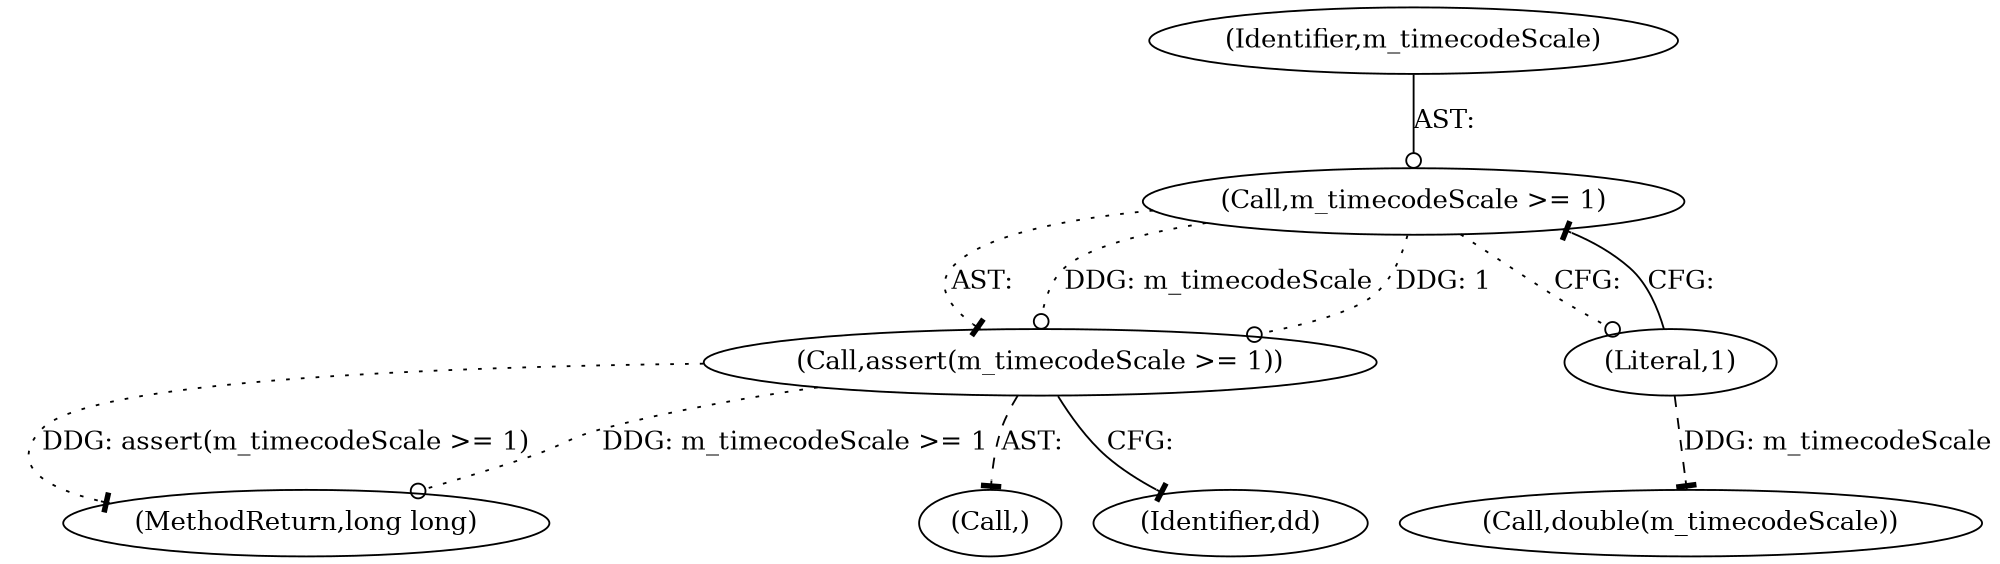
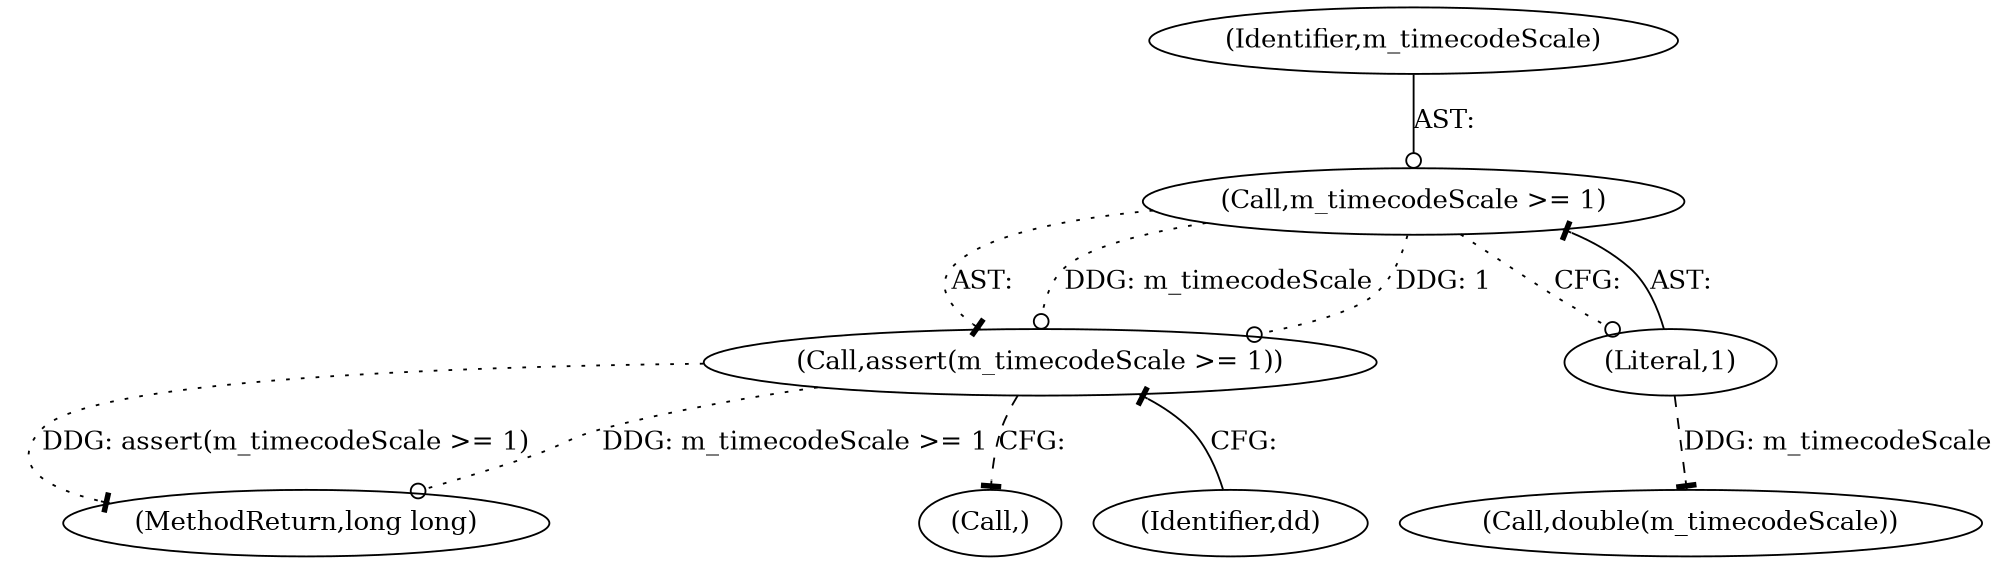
edge "(Literal,1)" -> "(Call,m_timecodeScale >= 1)": label "CFG: " -> "AST: "
edge "(Call,assert(m_timecodeScale >= 1))" -> "(Call,)": label "AST: " -> "CFG: "
edge "(Call,assert(m_timecodeScale >= 1))" -> "(Identifier,dd)": reversed
